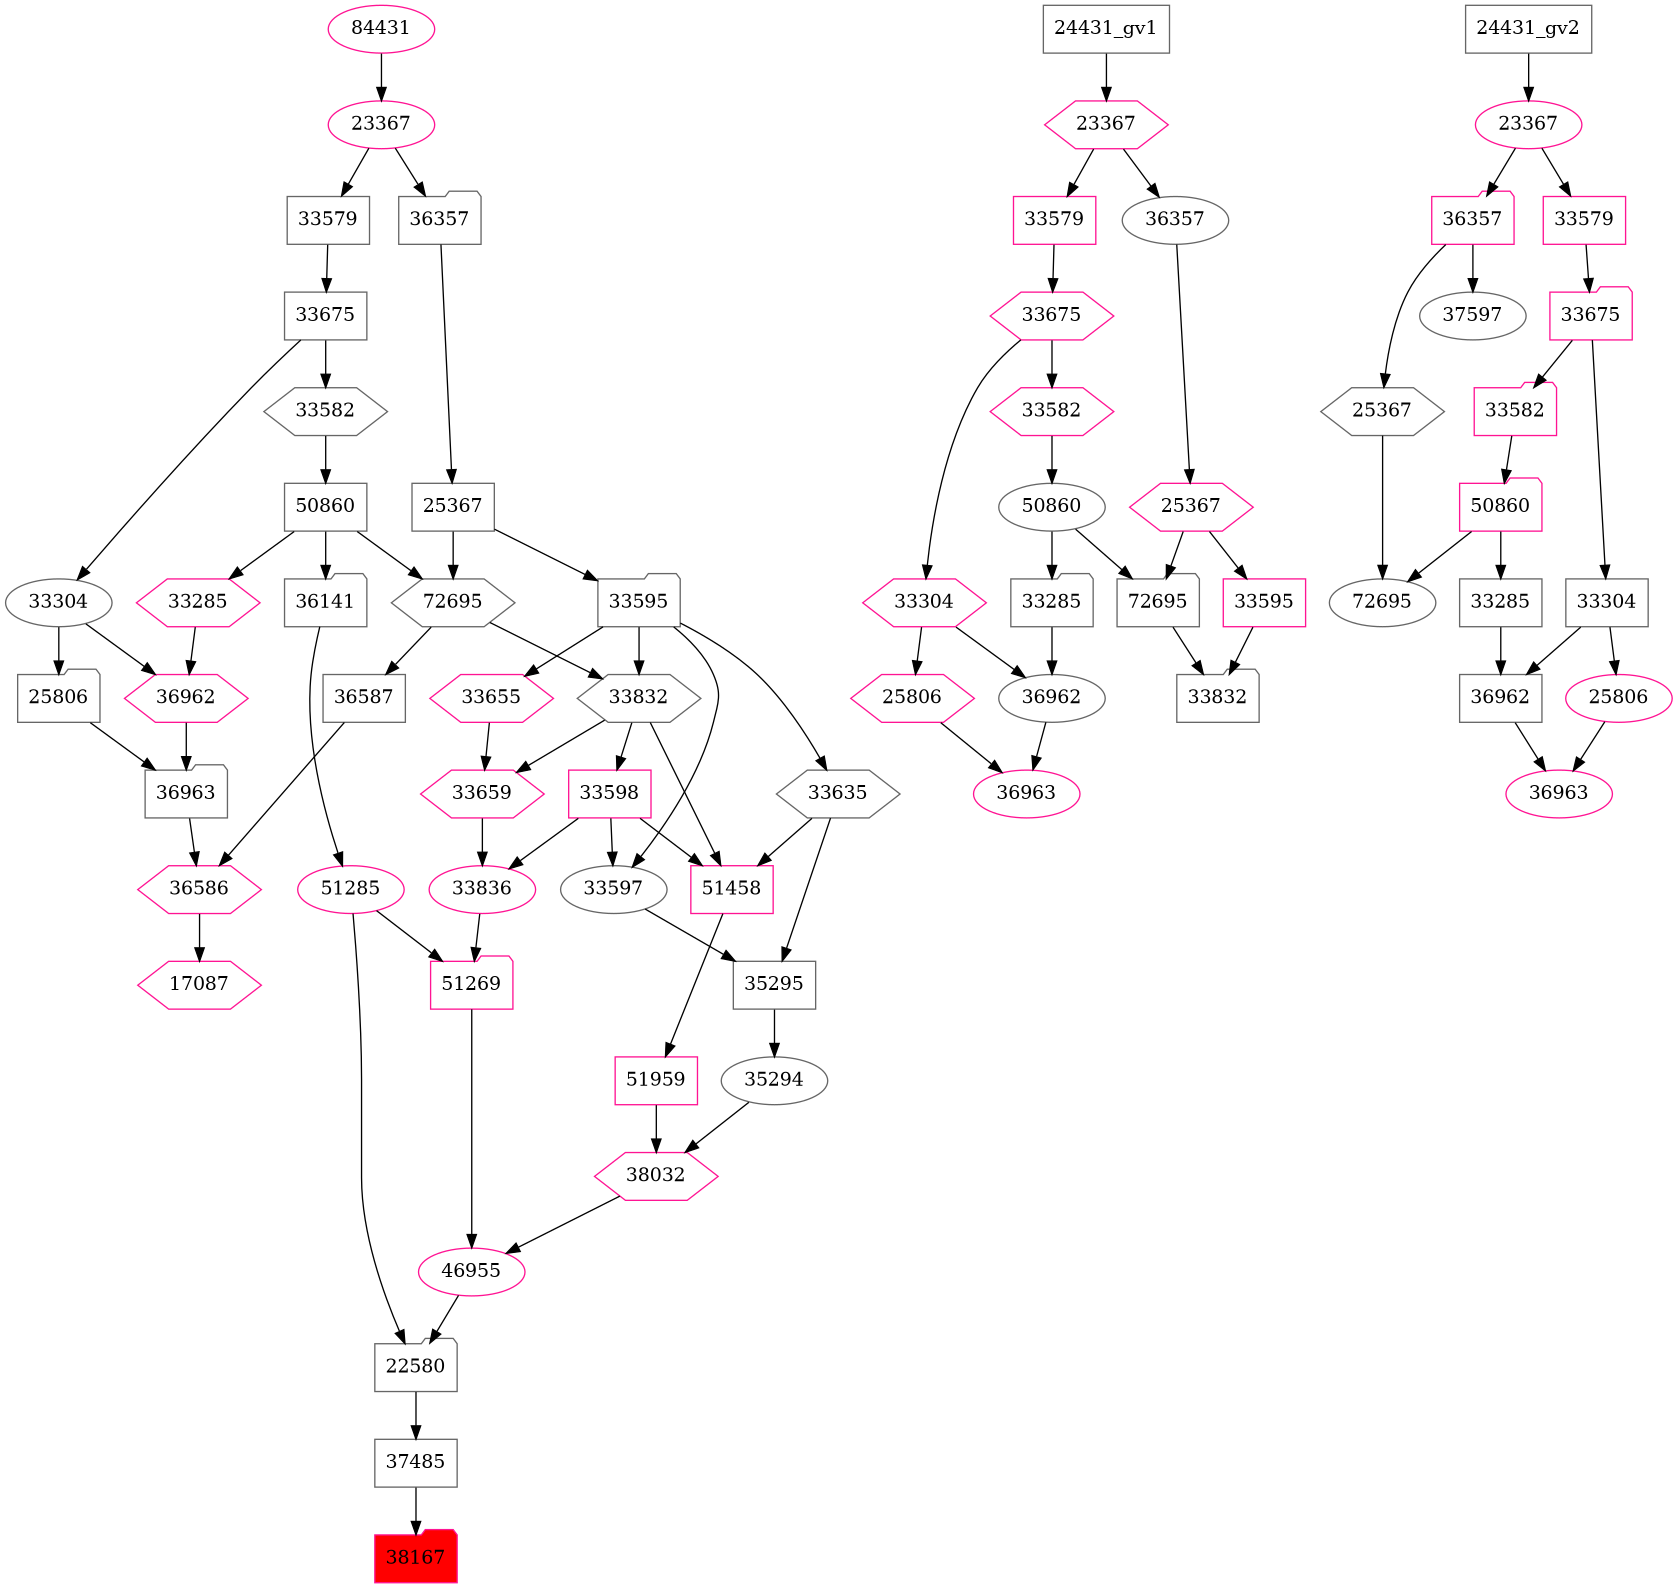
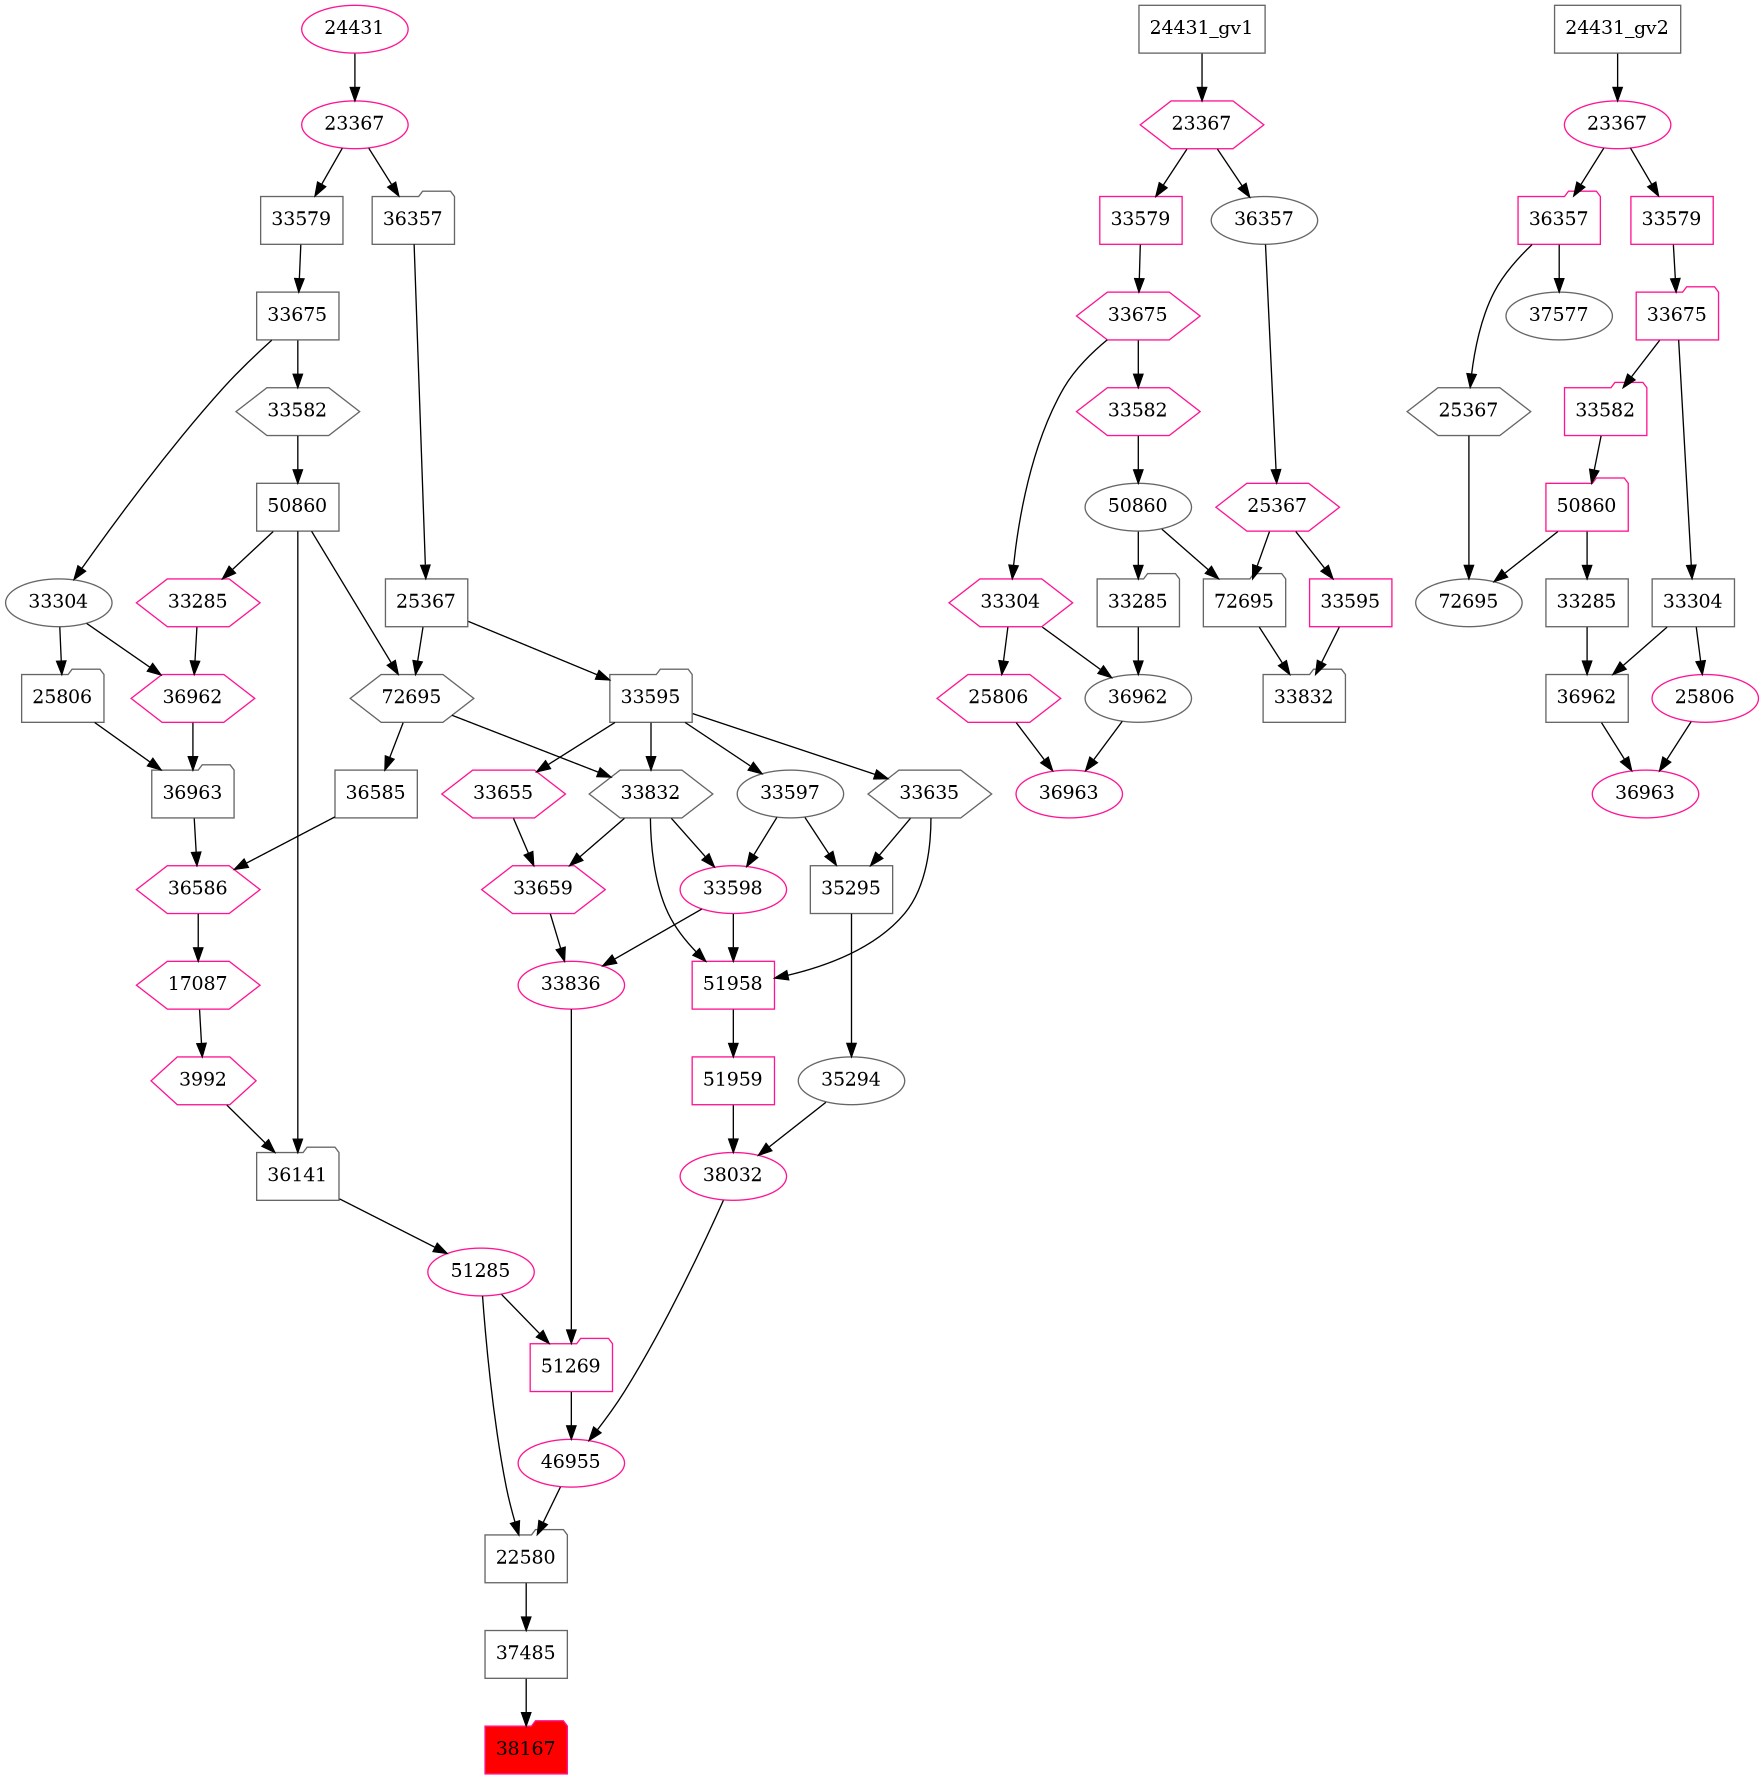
node "84431": label "84431" -> "24431"
node "37597": label "37597" -> "37577"
node "36587": label "36587" -> "36585"
node "33598": shape box -> ellipse
edge "33598" -> "33597": reversed
node "51458": label "51458" -> "51958"
node "3992": added
node "38032": shape hexagon -> ellipse
